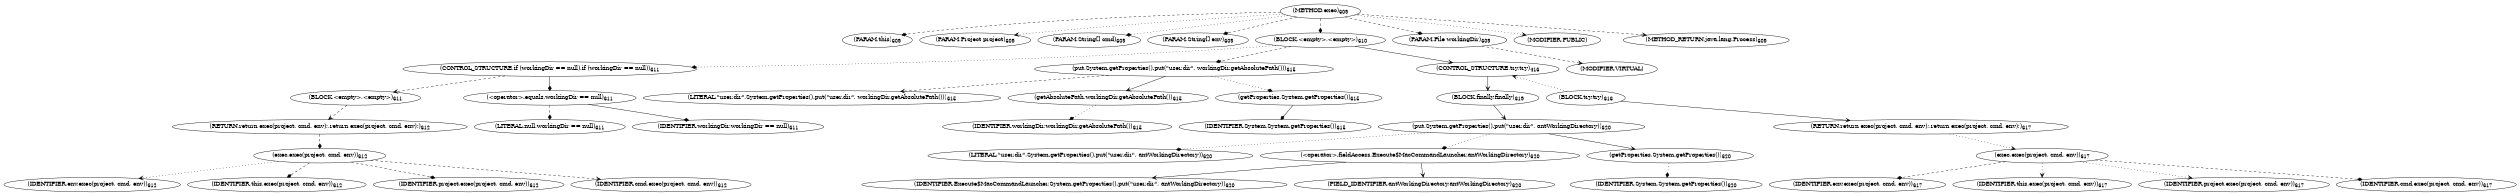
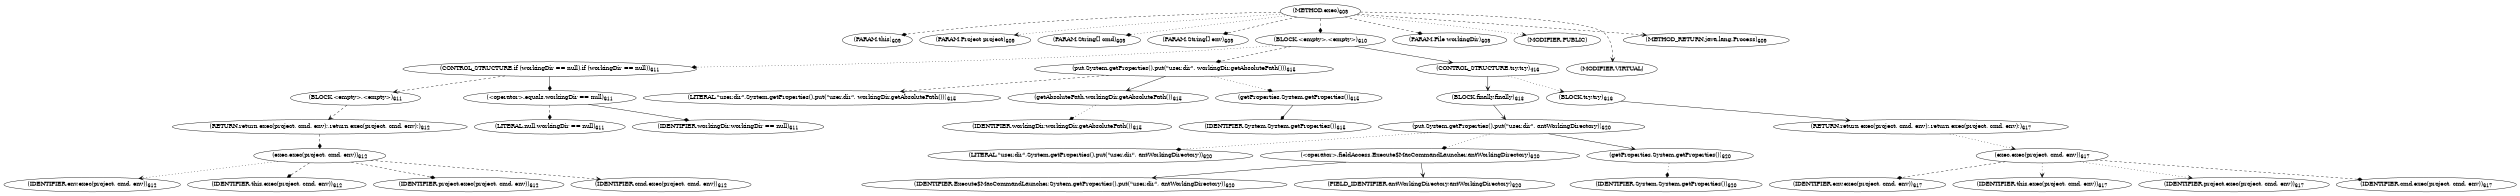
edge "(PARAM,File workingDir)" -> "(MODIFIER,VIRTUAL)": now "(METHOD,exec)" -> "(MODIFIER,VIRTUAL)"
edge "(BLOCK,try,try)" -> "(CONTROL_STRUCTURE,try,try)": reversed
node "(BLOCK,finally,finally)": text "619" -> "613"
